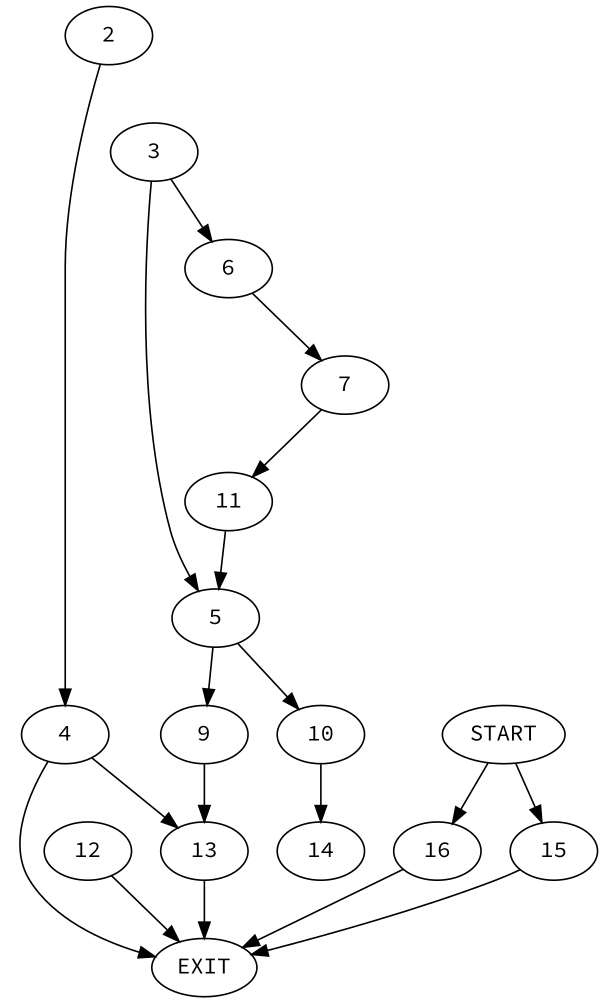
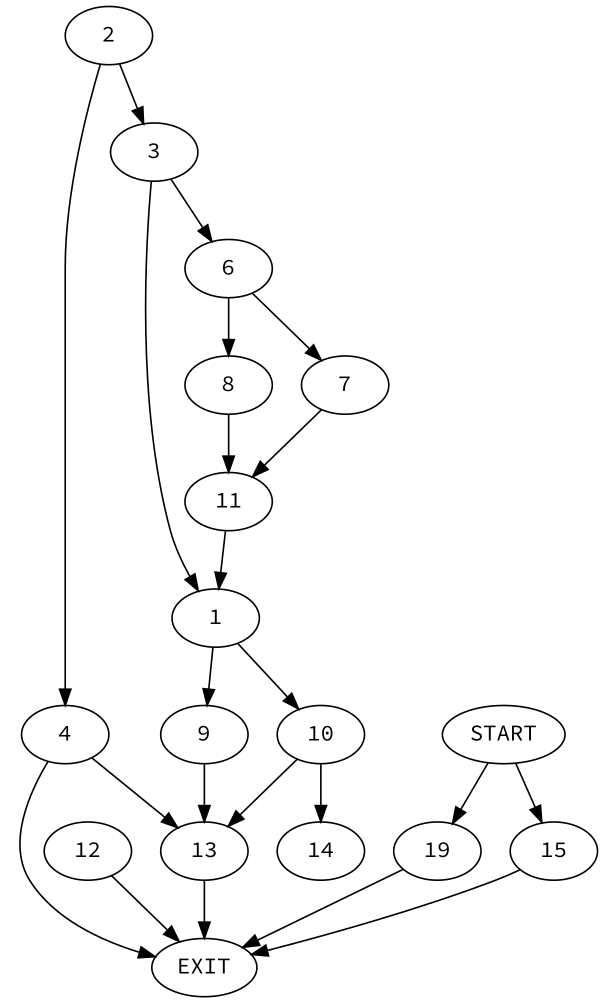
edge "2" -> "3": added
node "8": added
node "5": label "5" -> "1"
edge "10" -> "13": added
node "16": label "16" -> "19"
